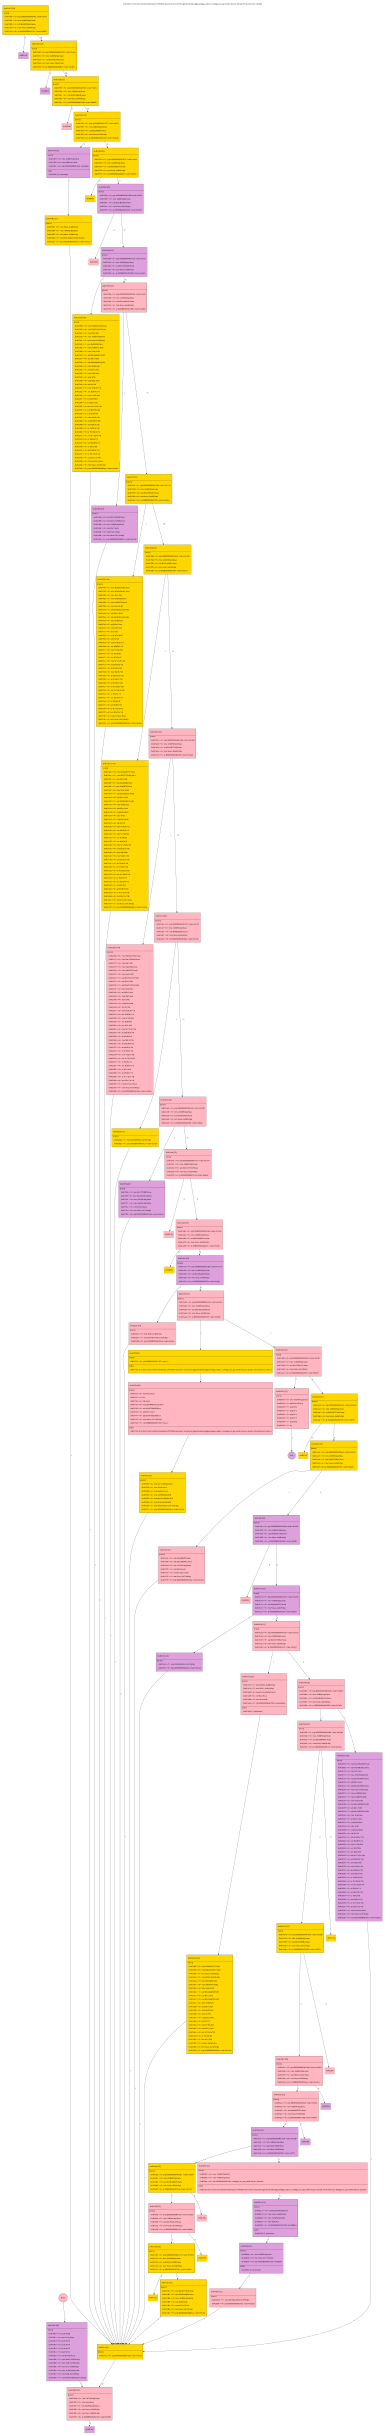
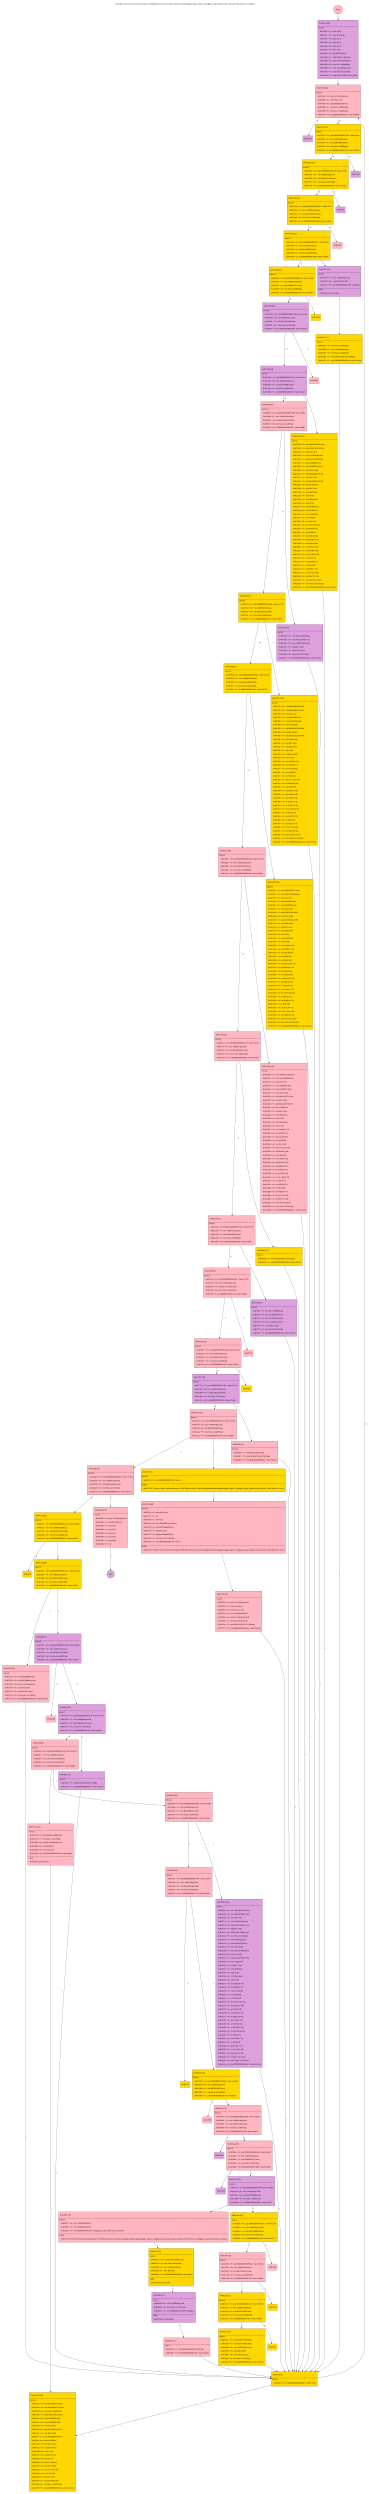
edge "0x4018ed [26]" -> "0x401907 [25]": added, label "18"
node "0x401f52 [36]": fillcolor gold -> lightpink
edge "0x401e95 [105]" -> "0x4024ca [5]": reversed
node "0x4020c3 [23]": fillcolor plum -> gold
